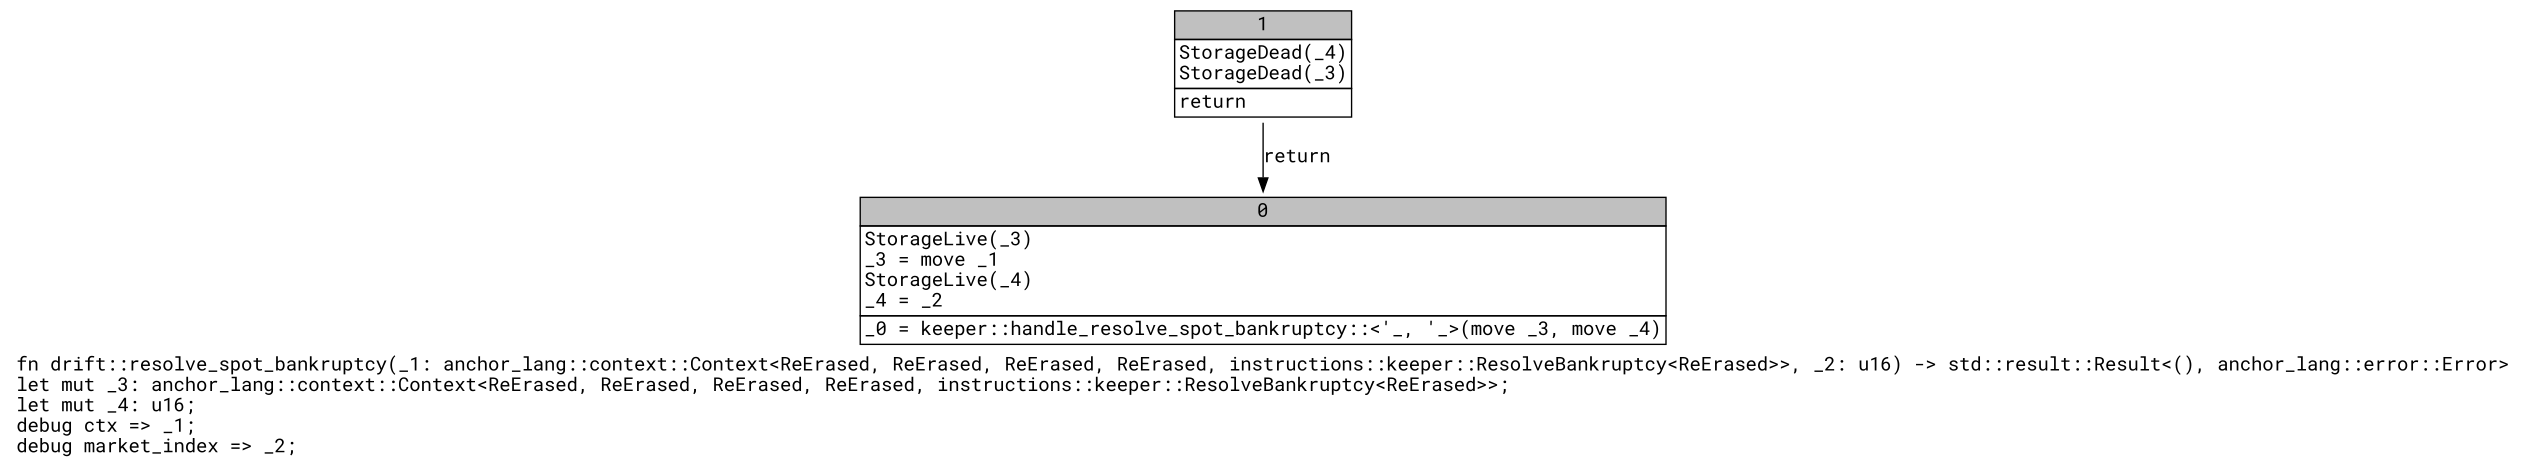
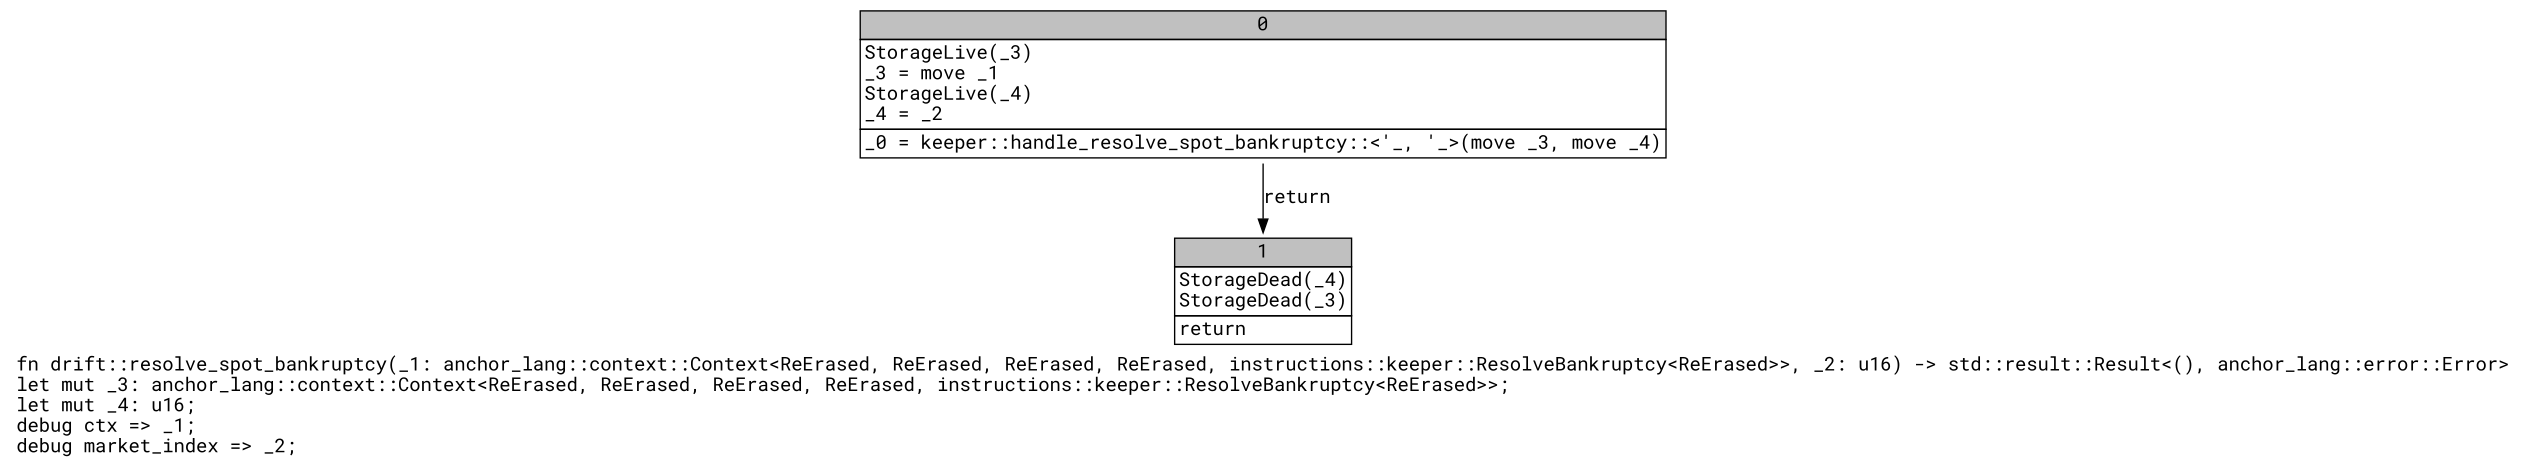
edge "1" -> "0": reversed
